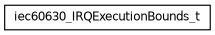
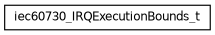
node "iec60630_IRQExecutionBounds_t": label "iec60630_IRQExecutionBounds_t" -> "iec60730_IRQExecutionBounds_t"
